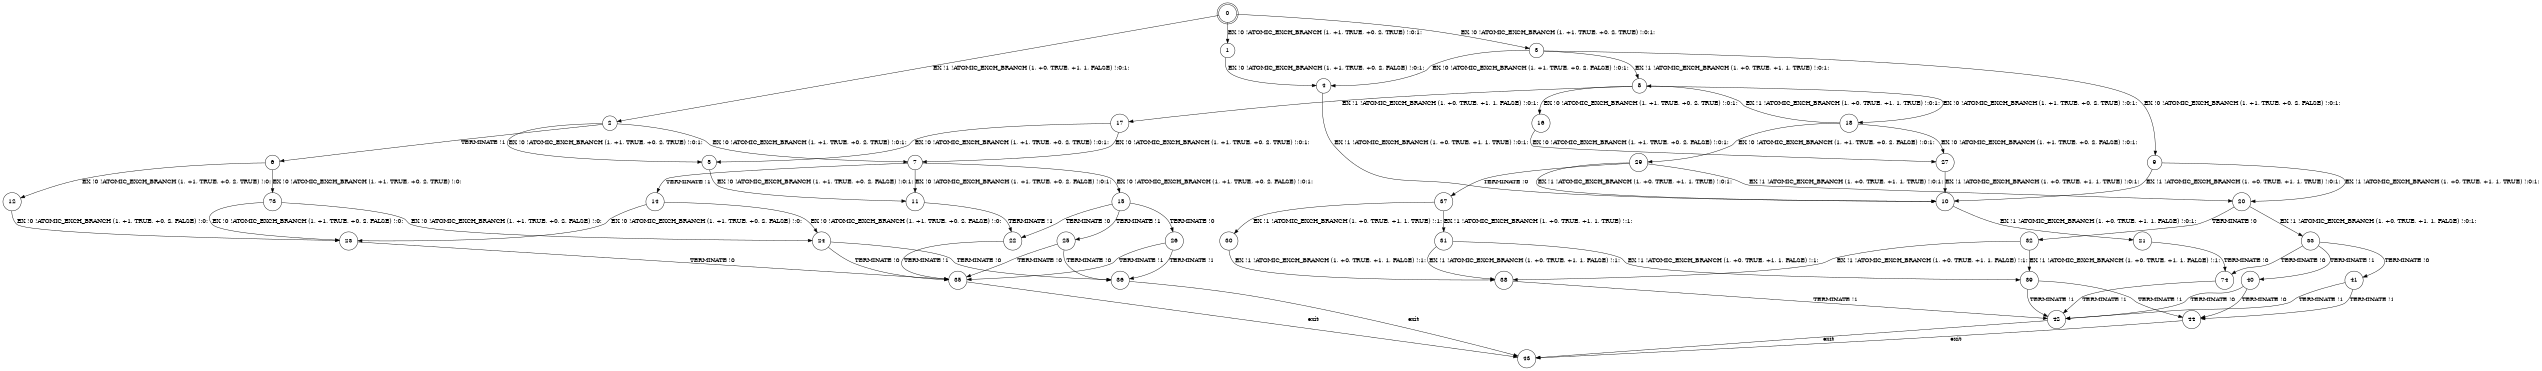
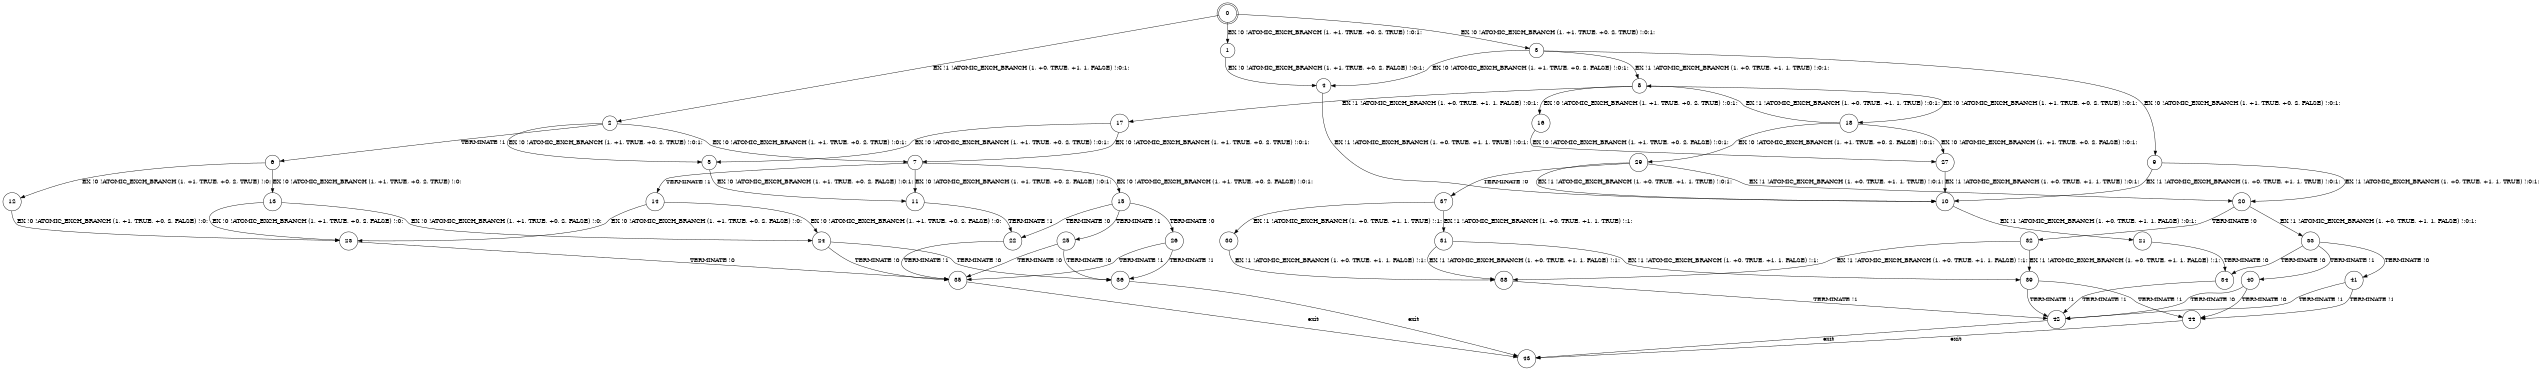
node "73": label "73" -> "13"
node "74": label "74" -> "34"
